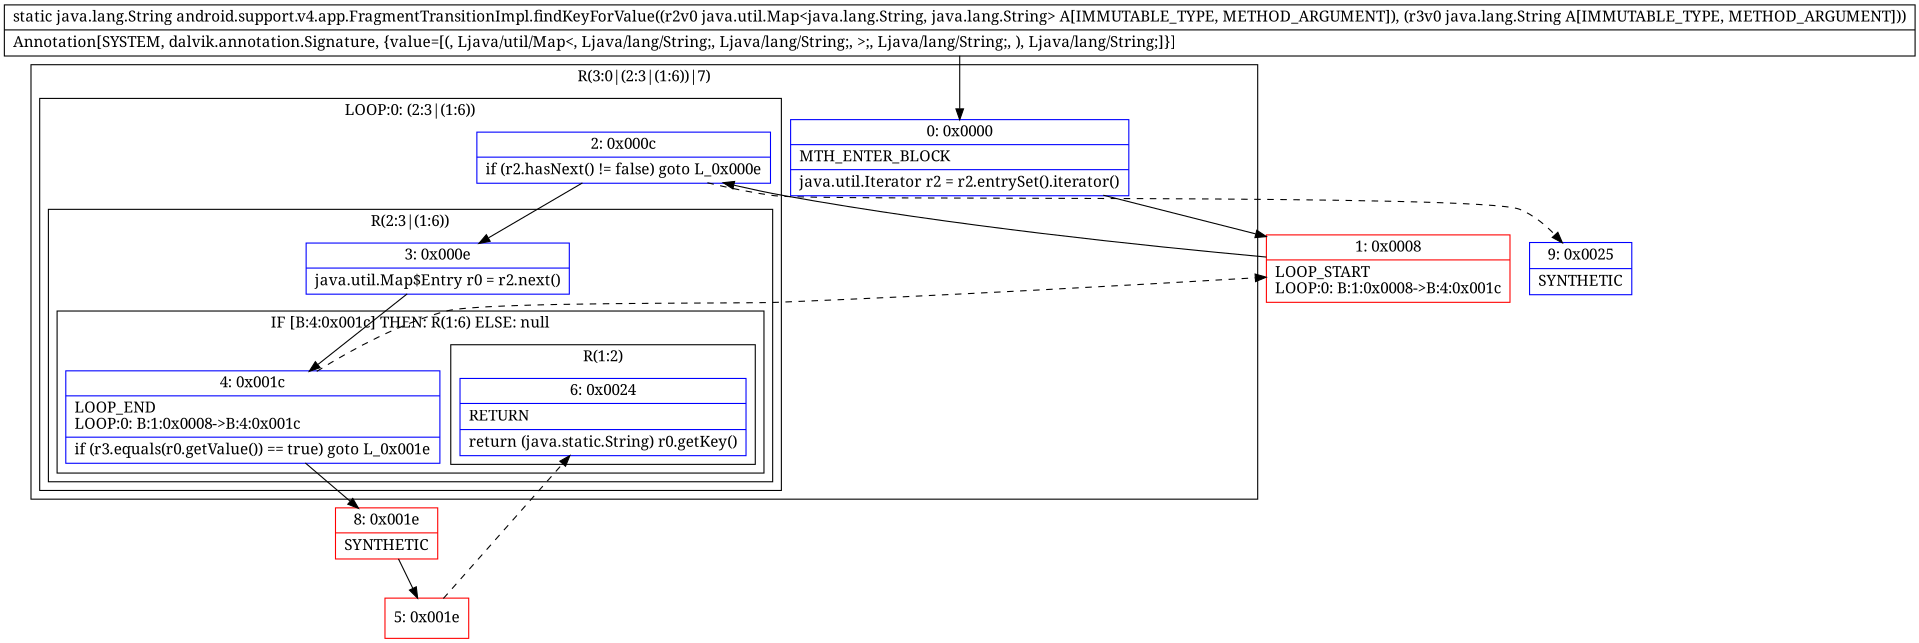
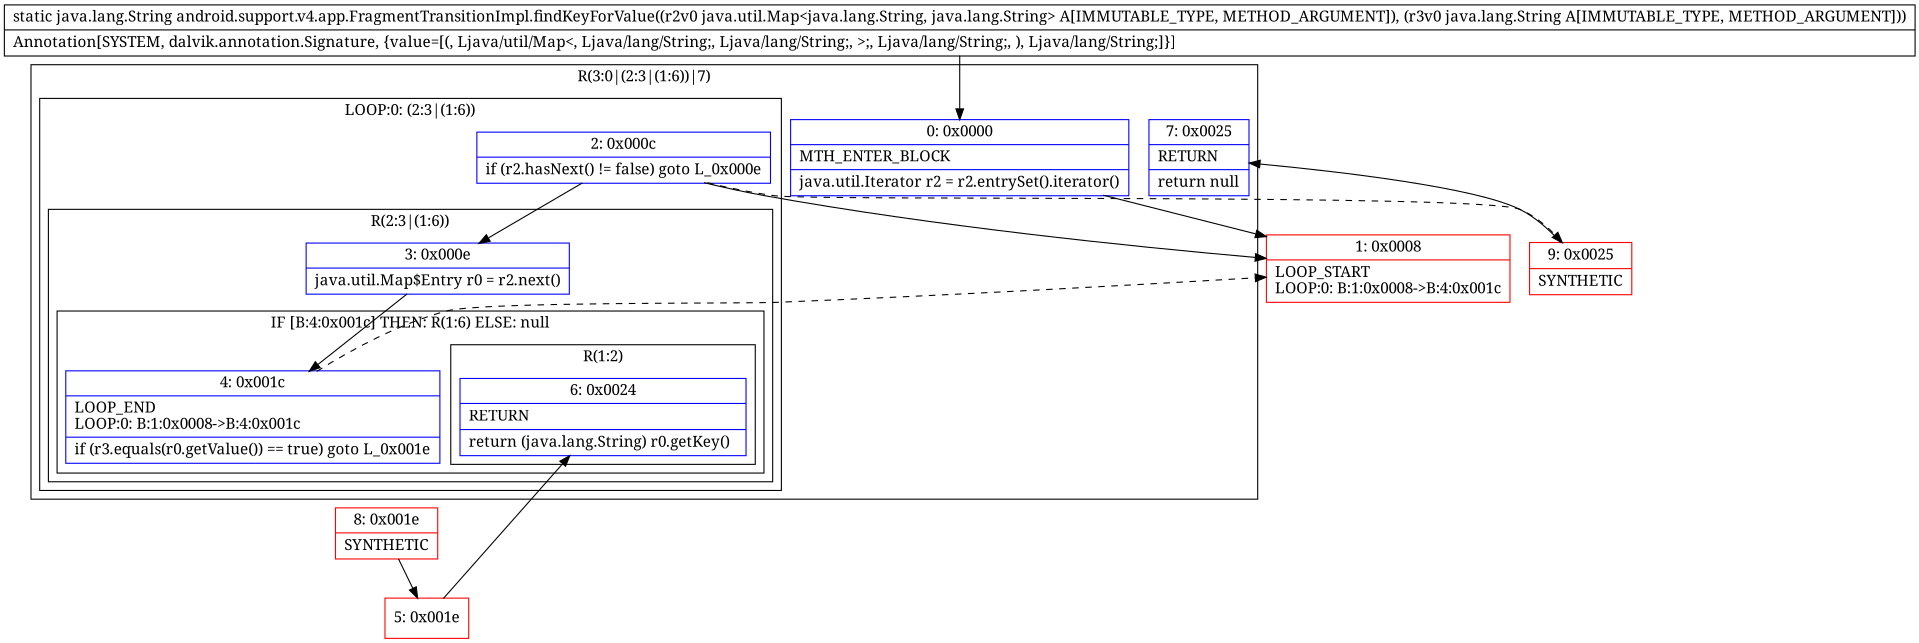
node "7: 0x0025": added
edge "1: 0x0008" -> "2: 0x000c": reversed
node "9: 0x0025": color blue -> red
node "6: 0x0024": text "return (java.static.String) r0.getKey()" -> "return (java.lang.String) r0.getKey()"
edge "4: 0x001c" -> "8: 0x001e": removed
edge "5: 0x001e" -> "6: 0x0024": style dashed -> solid
